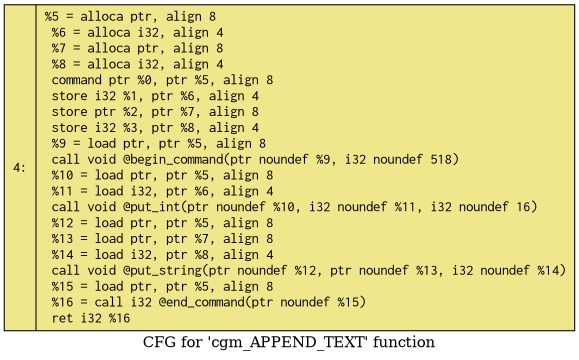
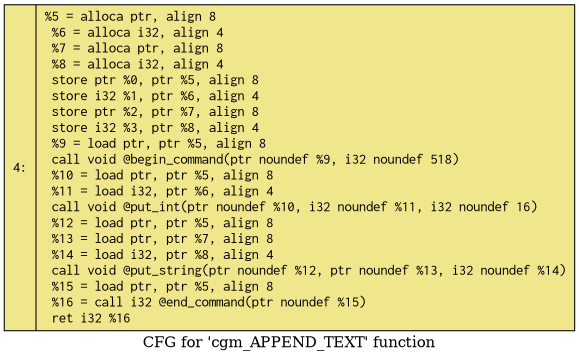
node "4:": text "command ptr %0, ptr %5, align 8" -> "store ptr %0, ptr %5, align 8"
